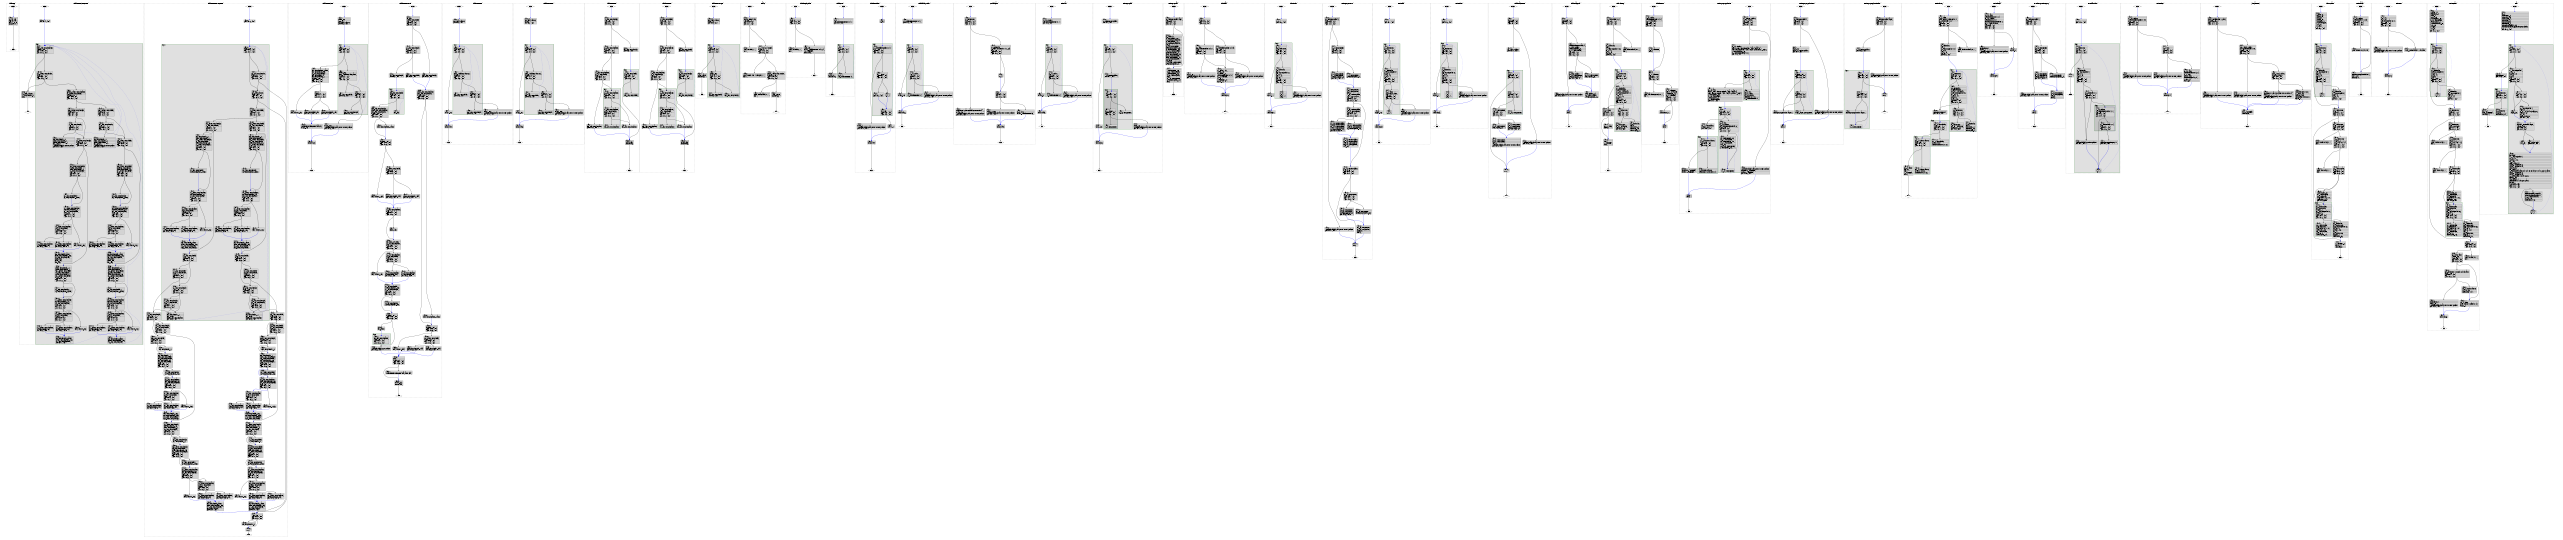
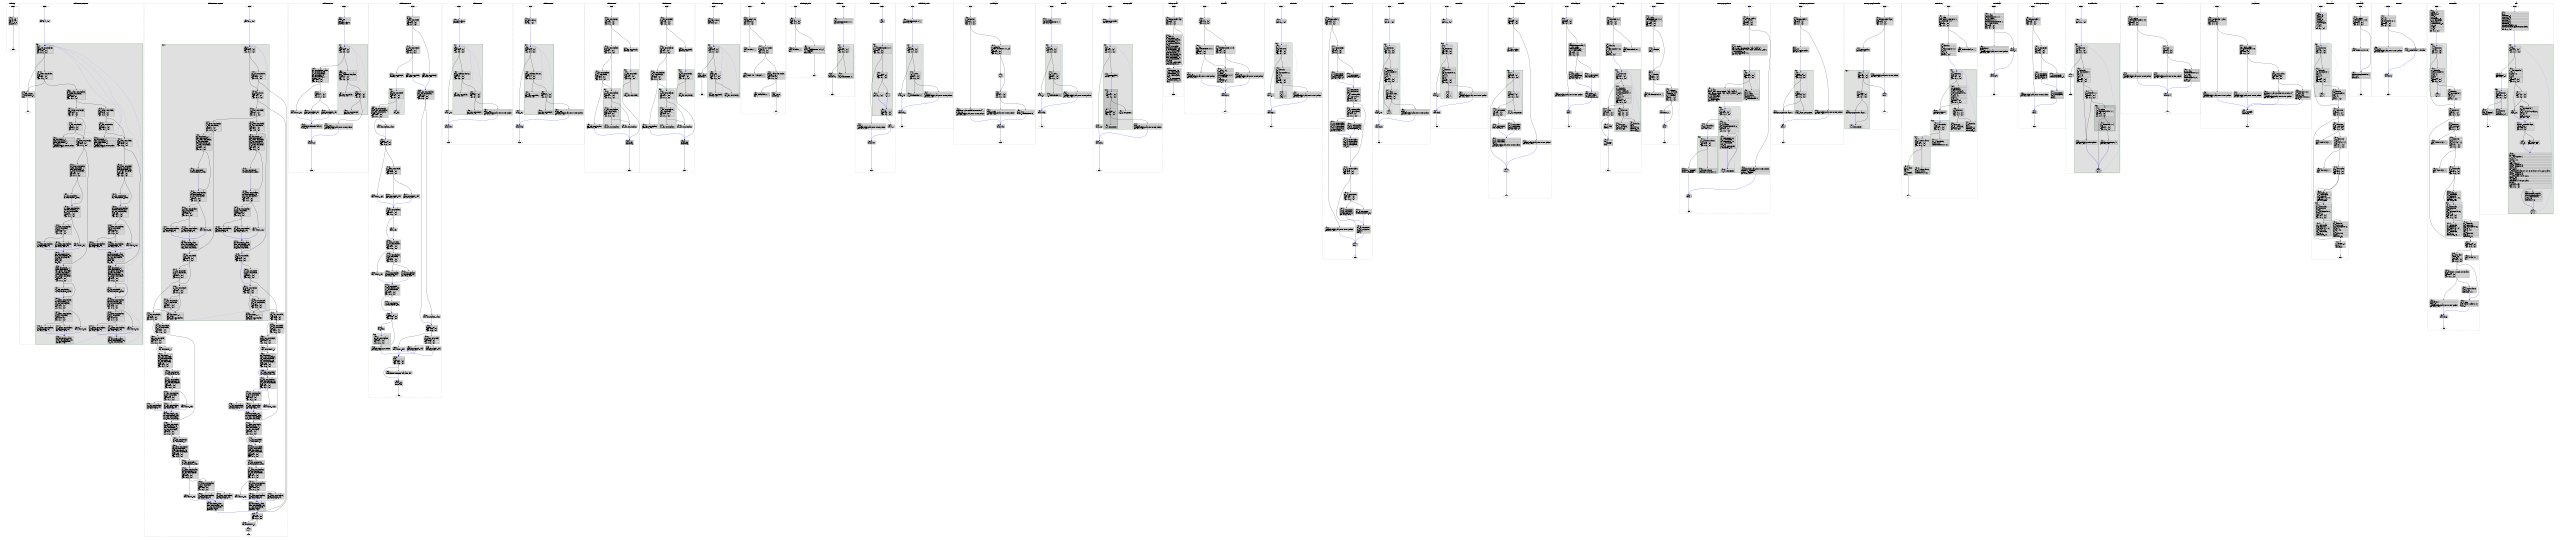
edge "<bb 49>:" -> "<bb 51>:": color black -> blue
